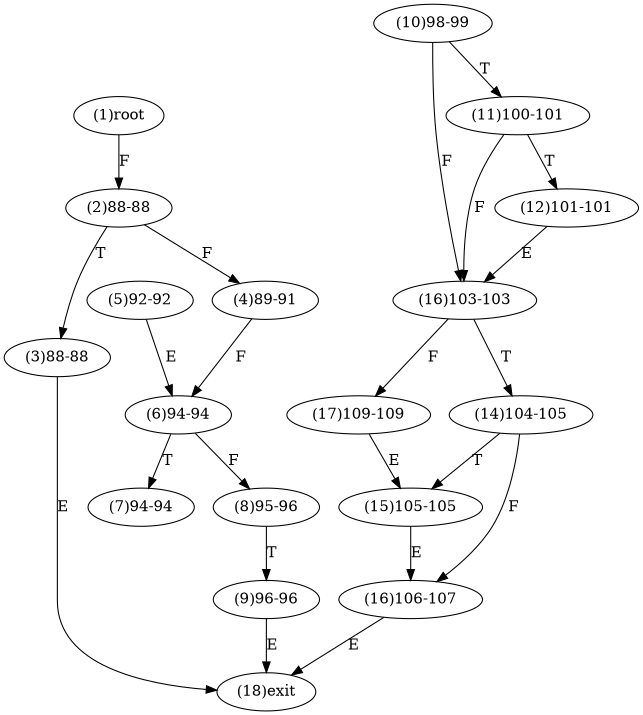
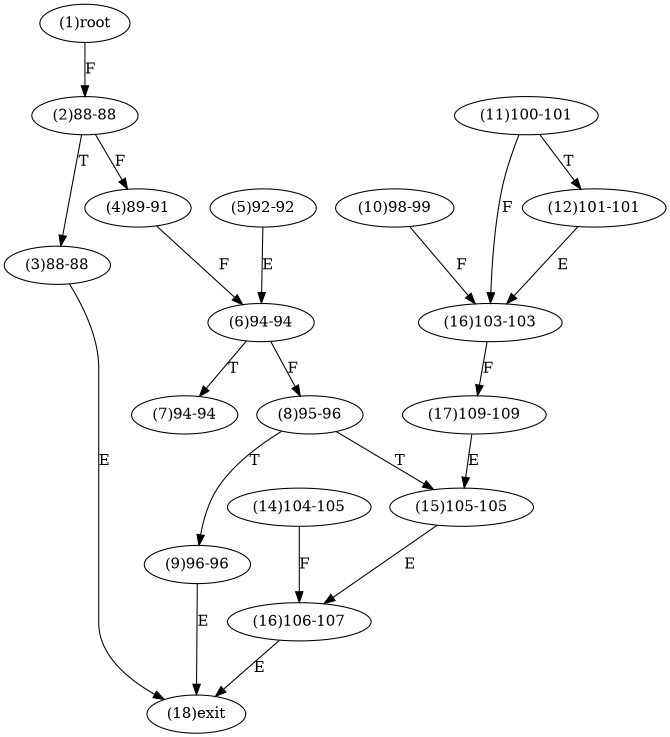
edge "(10)98-99" -> "(11)100-101": removed, label "T"
edge "(16)103-103" -> "(14)104-105": removed, label "T"
edge "(14)104-105" -> "(15)105-105": now "(8)95-96" -> "(15)105-105"
